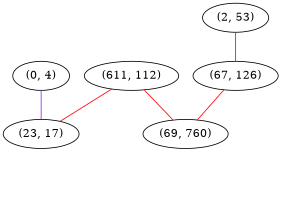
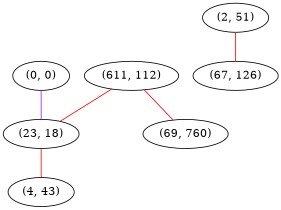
node "(2, 53)": label "(2, 53)" -> "(2, 51)"
node "(0, 4)": label "(0, 4)" -> "(0, 0)"
edge "(67, 126)" -- "(69, 760)": removed
node "(23, 17)": label "(23, 17)" -> "(23, 18)"
node "(4, 43)": added
